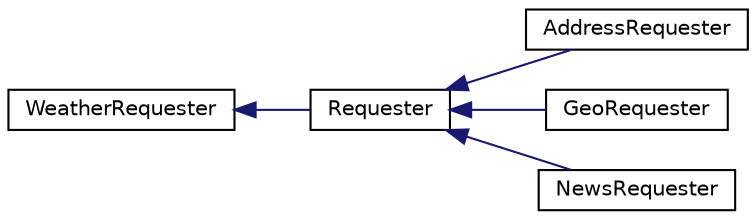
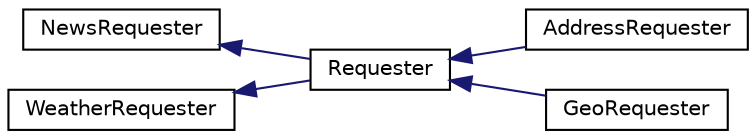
edge "NewsRequester" -> "Requester": reversed
